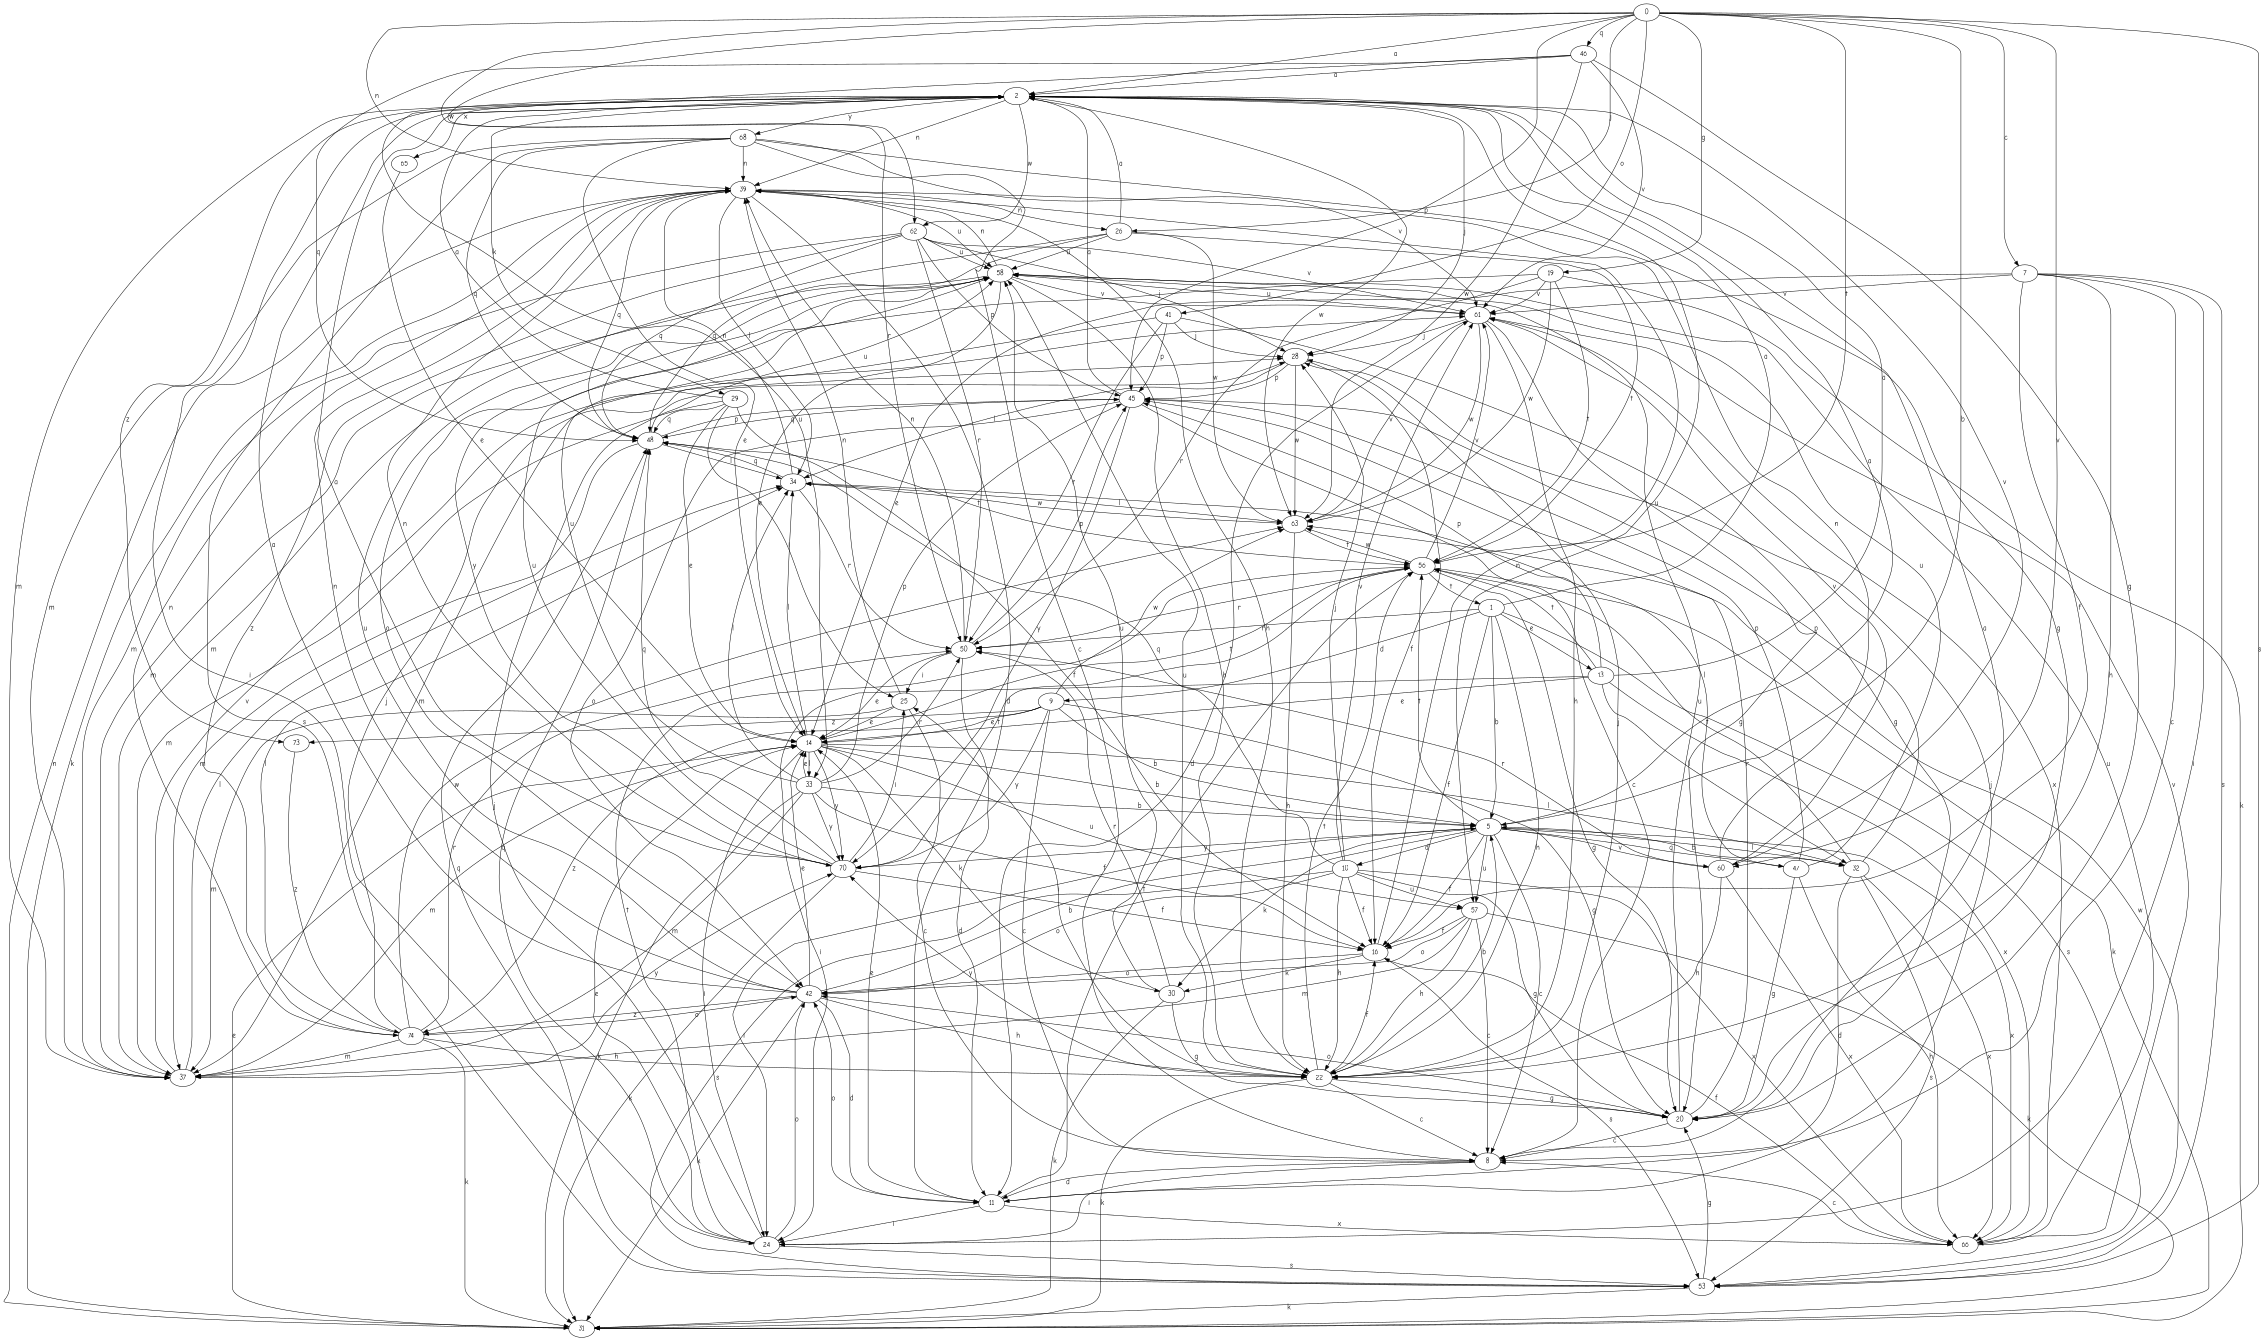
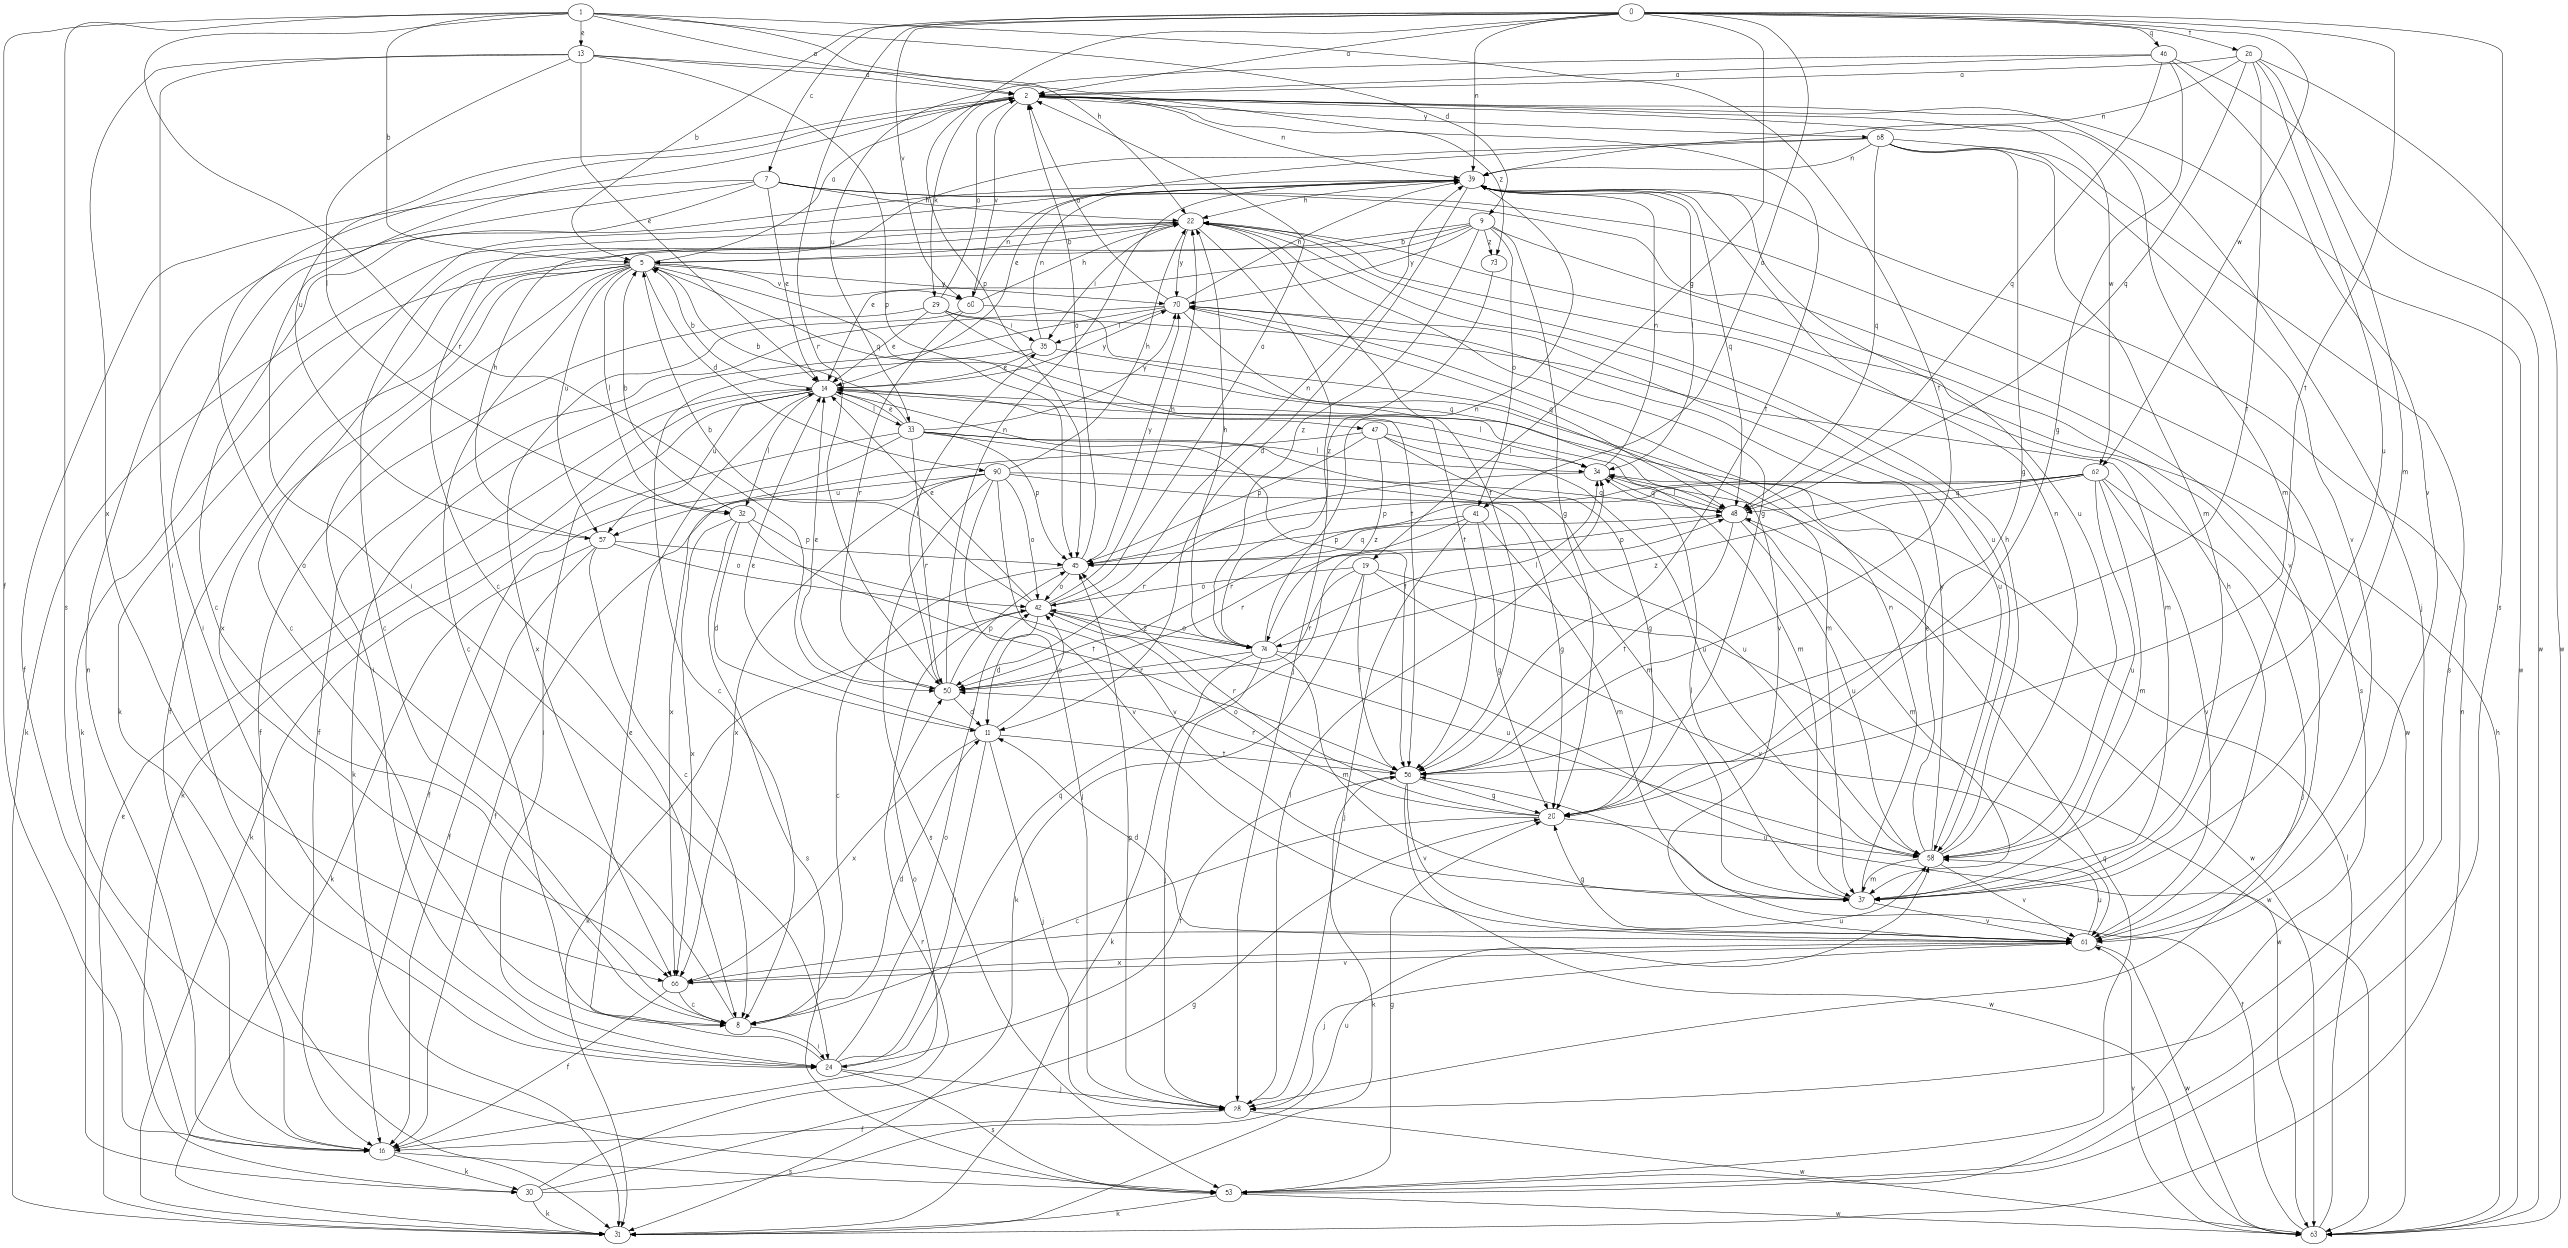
edge "0" -> "26": label "j" -> "t"
node "65": removed
edge "39" -> "26": reversed
edge "9" -> "41": added, label "o"
edge "47" -> "74": added, label "z"
edge "56" -> "1": reversed
node "25": label "25" -> "35"
node "10": label "10" -> "90"
edge "37" -> "70": label "y" -> "n"
edge "57" -> "37": label "m" -> "v"
edge "22" -> "16": removed, label "f"
edge "47" -> "66": label "h" -> "x"
